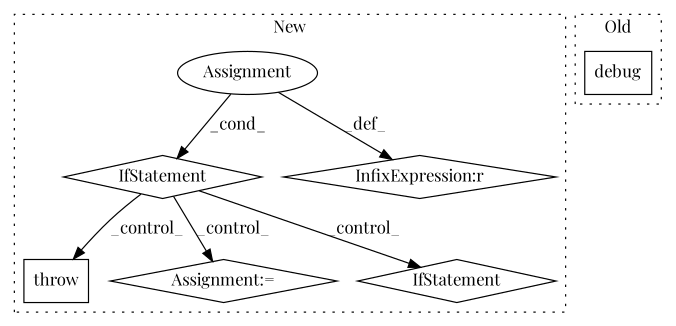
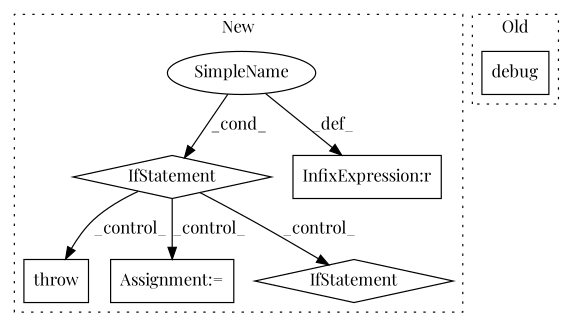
node "Assignment": label "Assignment" -> "SimpleName"
node "InfixExpression:r": shape diamond -> box
node "Assignment:=": shape diamond -> box
